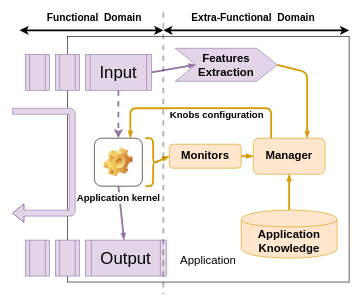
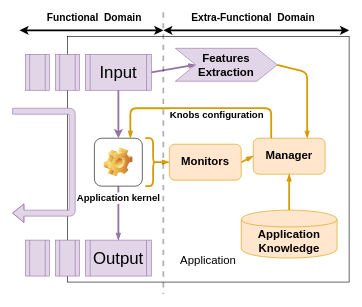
edge "Input" -> "Application kernel": style dashed -> solid
node "Monitors": size 72x24 -> 72x36
node "Output": size 81x36 -> 66x36
